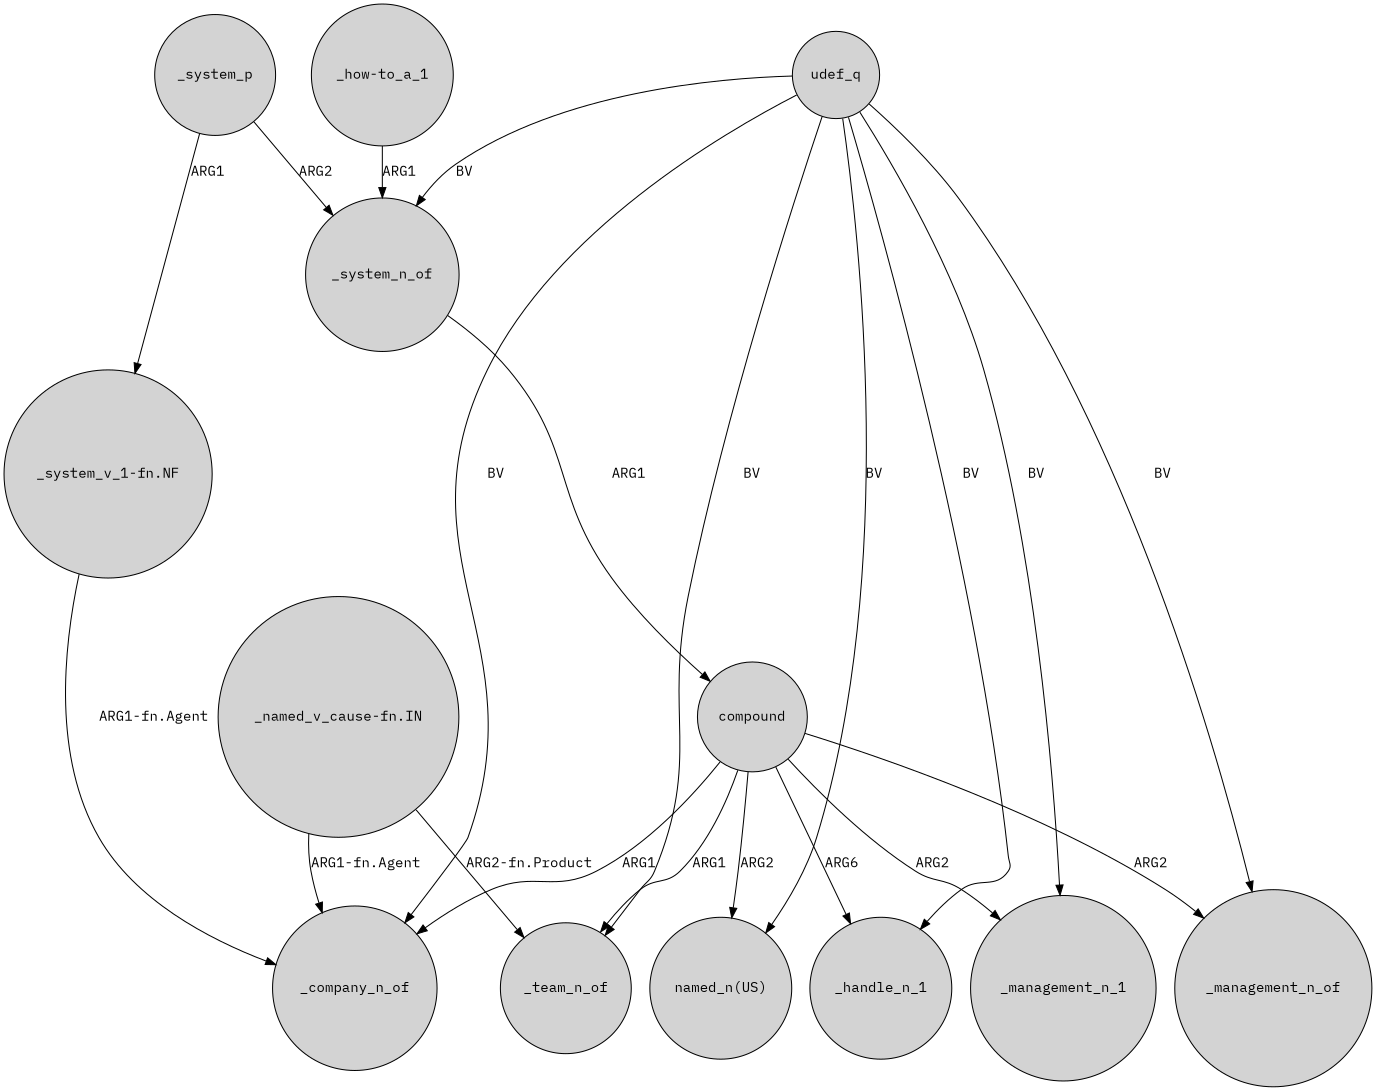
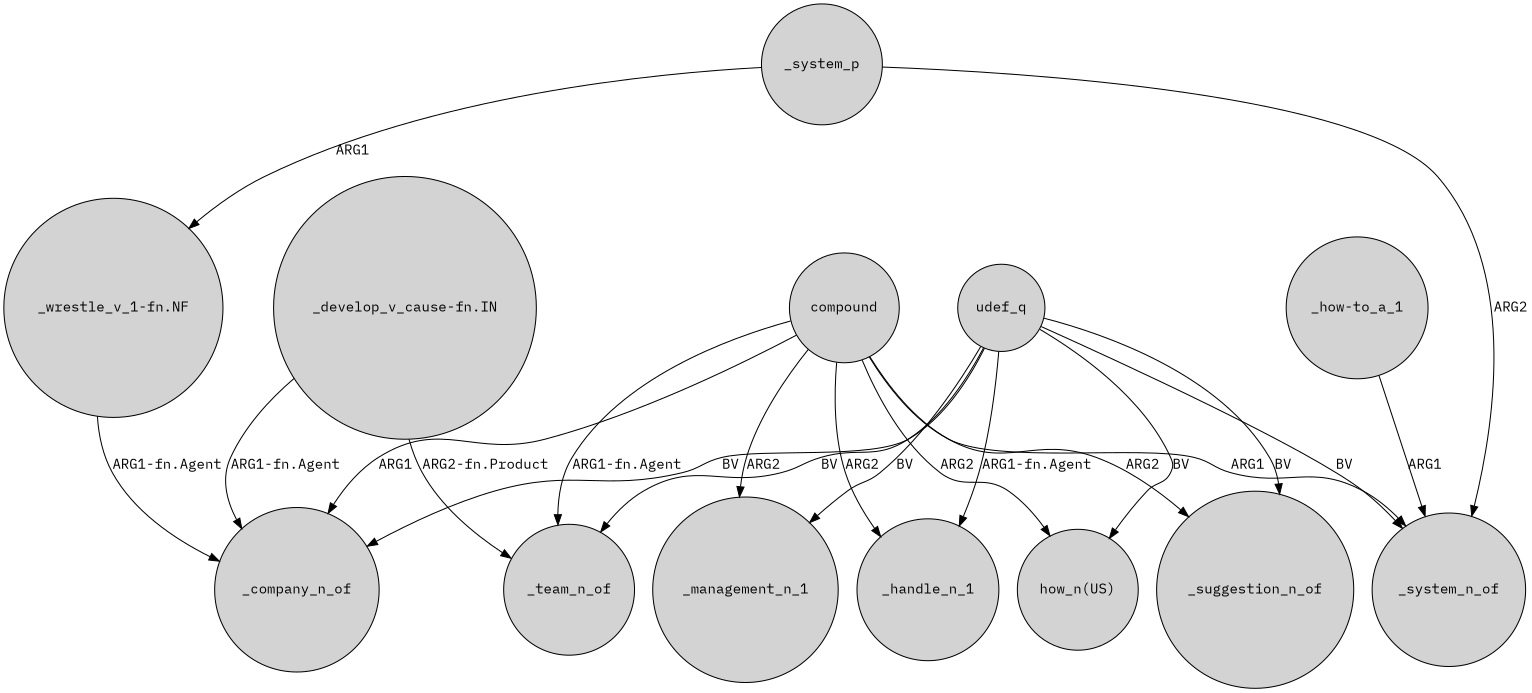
node "_system_v_1-fn.NF": label "_system_v_1-fn.NF" -> "_wrestle_v_1-fn.NF"
edge "udef_q" -> "_handle_n_1": label "BV" -> "ARG1-fn.Agent"
edge "_system_n_of" -> "compound": reversed
node "_named_v_cause-fn.IN": label "_named_v_cause-fn.IN" -> "_develop_v_cause-fn.IN"
edge "compound" -> "_team_n_of": label "ARG1" -> "ARG1-fn.Agent"
edge "compound" -> "_handle_n_1": label "ARG6" -> "ARG2"
node "named_n(US)": label "named_n(US)" -> "how_n(US)"
node "_management_n_of": label "_management_n_of" -> "_suggestion_n_of"
